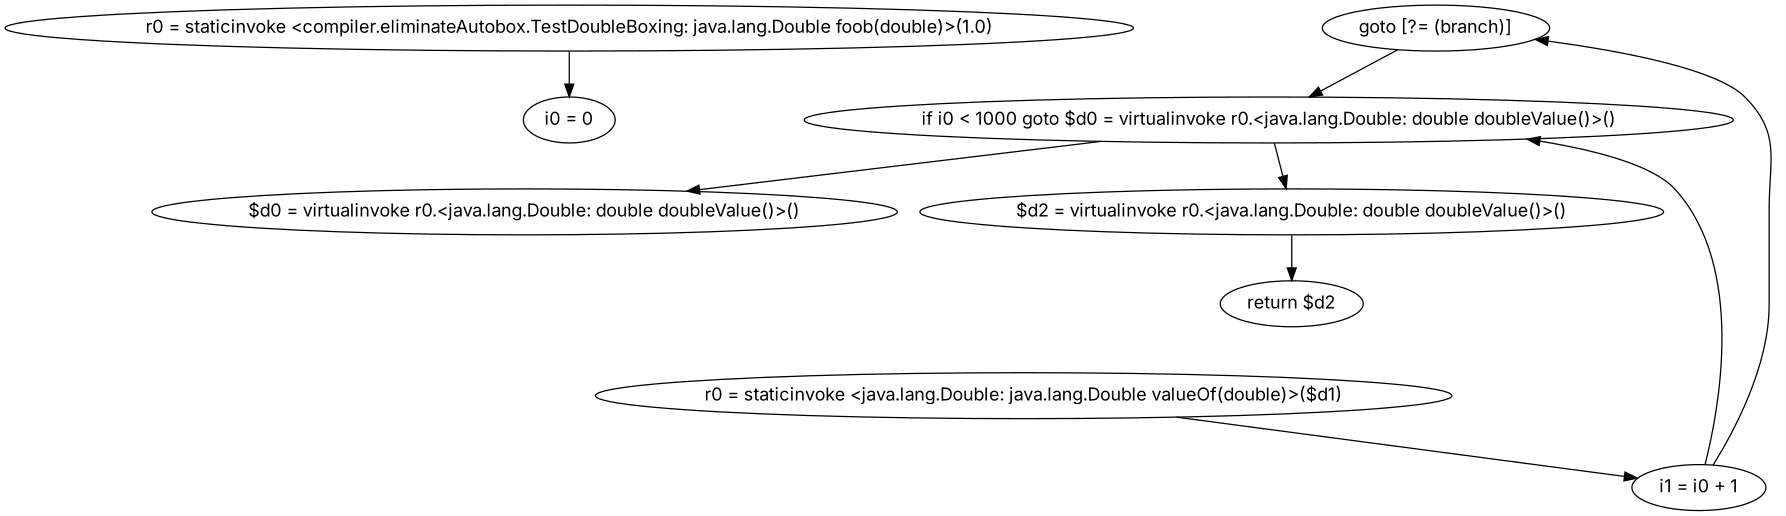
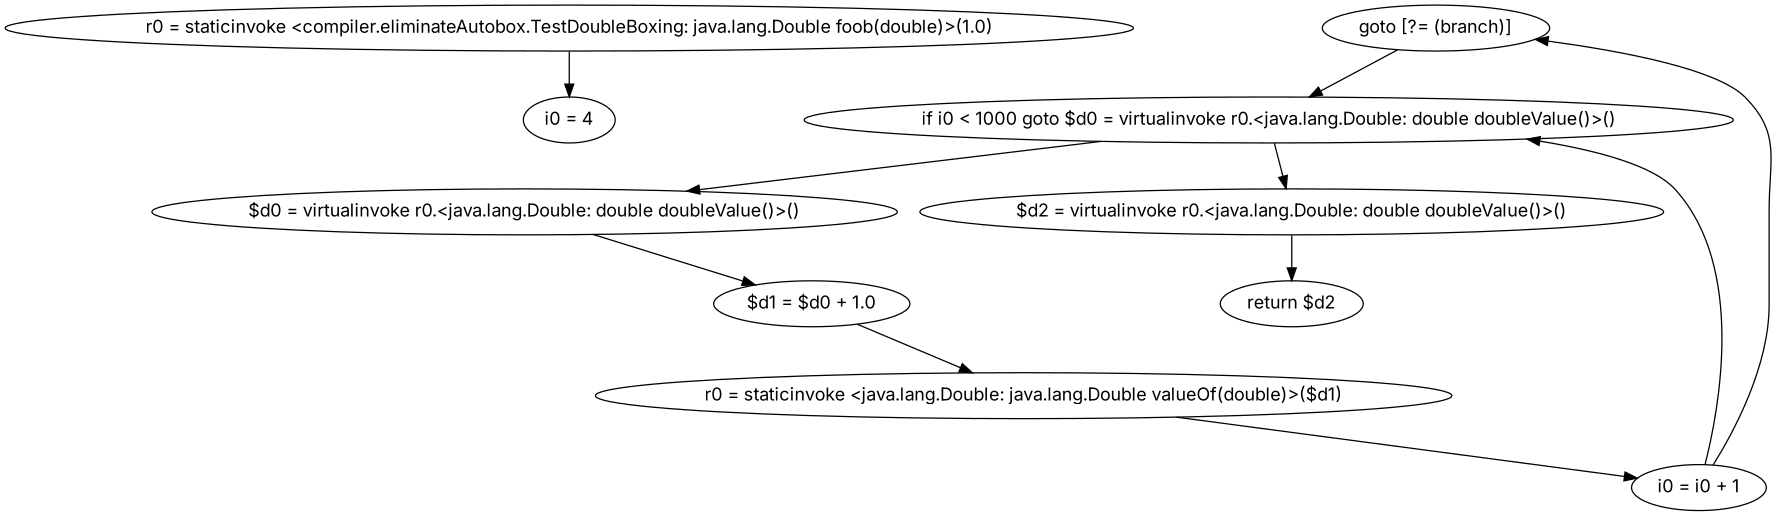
node "i0 = 0": label "i0 = 0" -> "i0 = 4"
node "$d1 = $d0 + 1.0": added
node "i1 = i0 + 1": label "i1 = i0 + 1" -> "i0 = i0 + 1"
